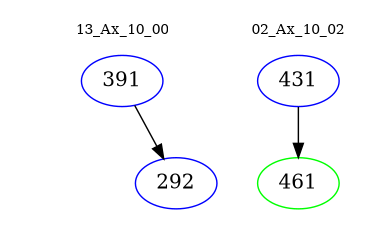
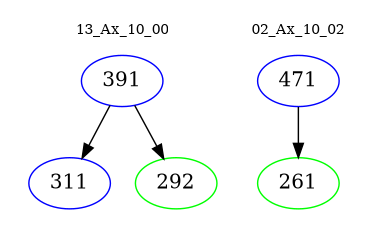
node "431": label "431" -> "471"
node "311": added
node "292": color blue -> green
node "461": label "461" -> "261"
